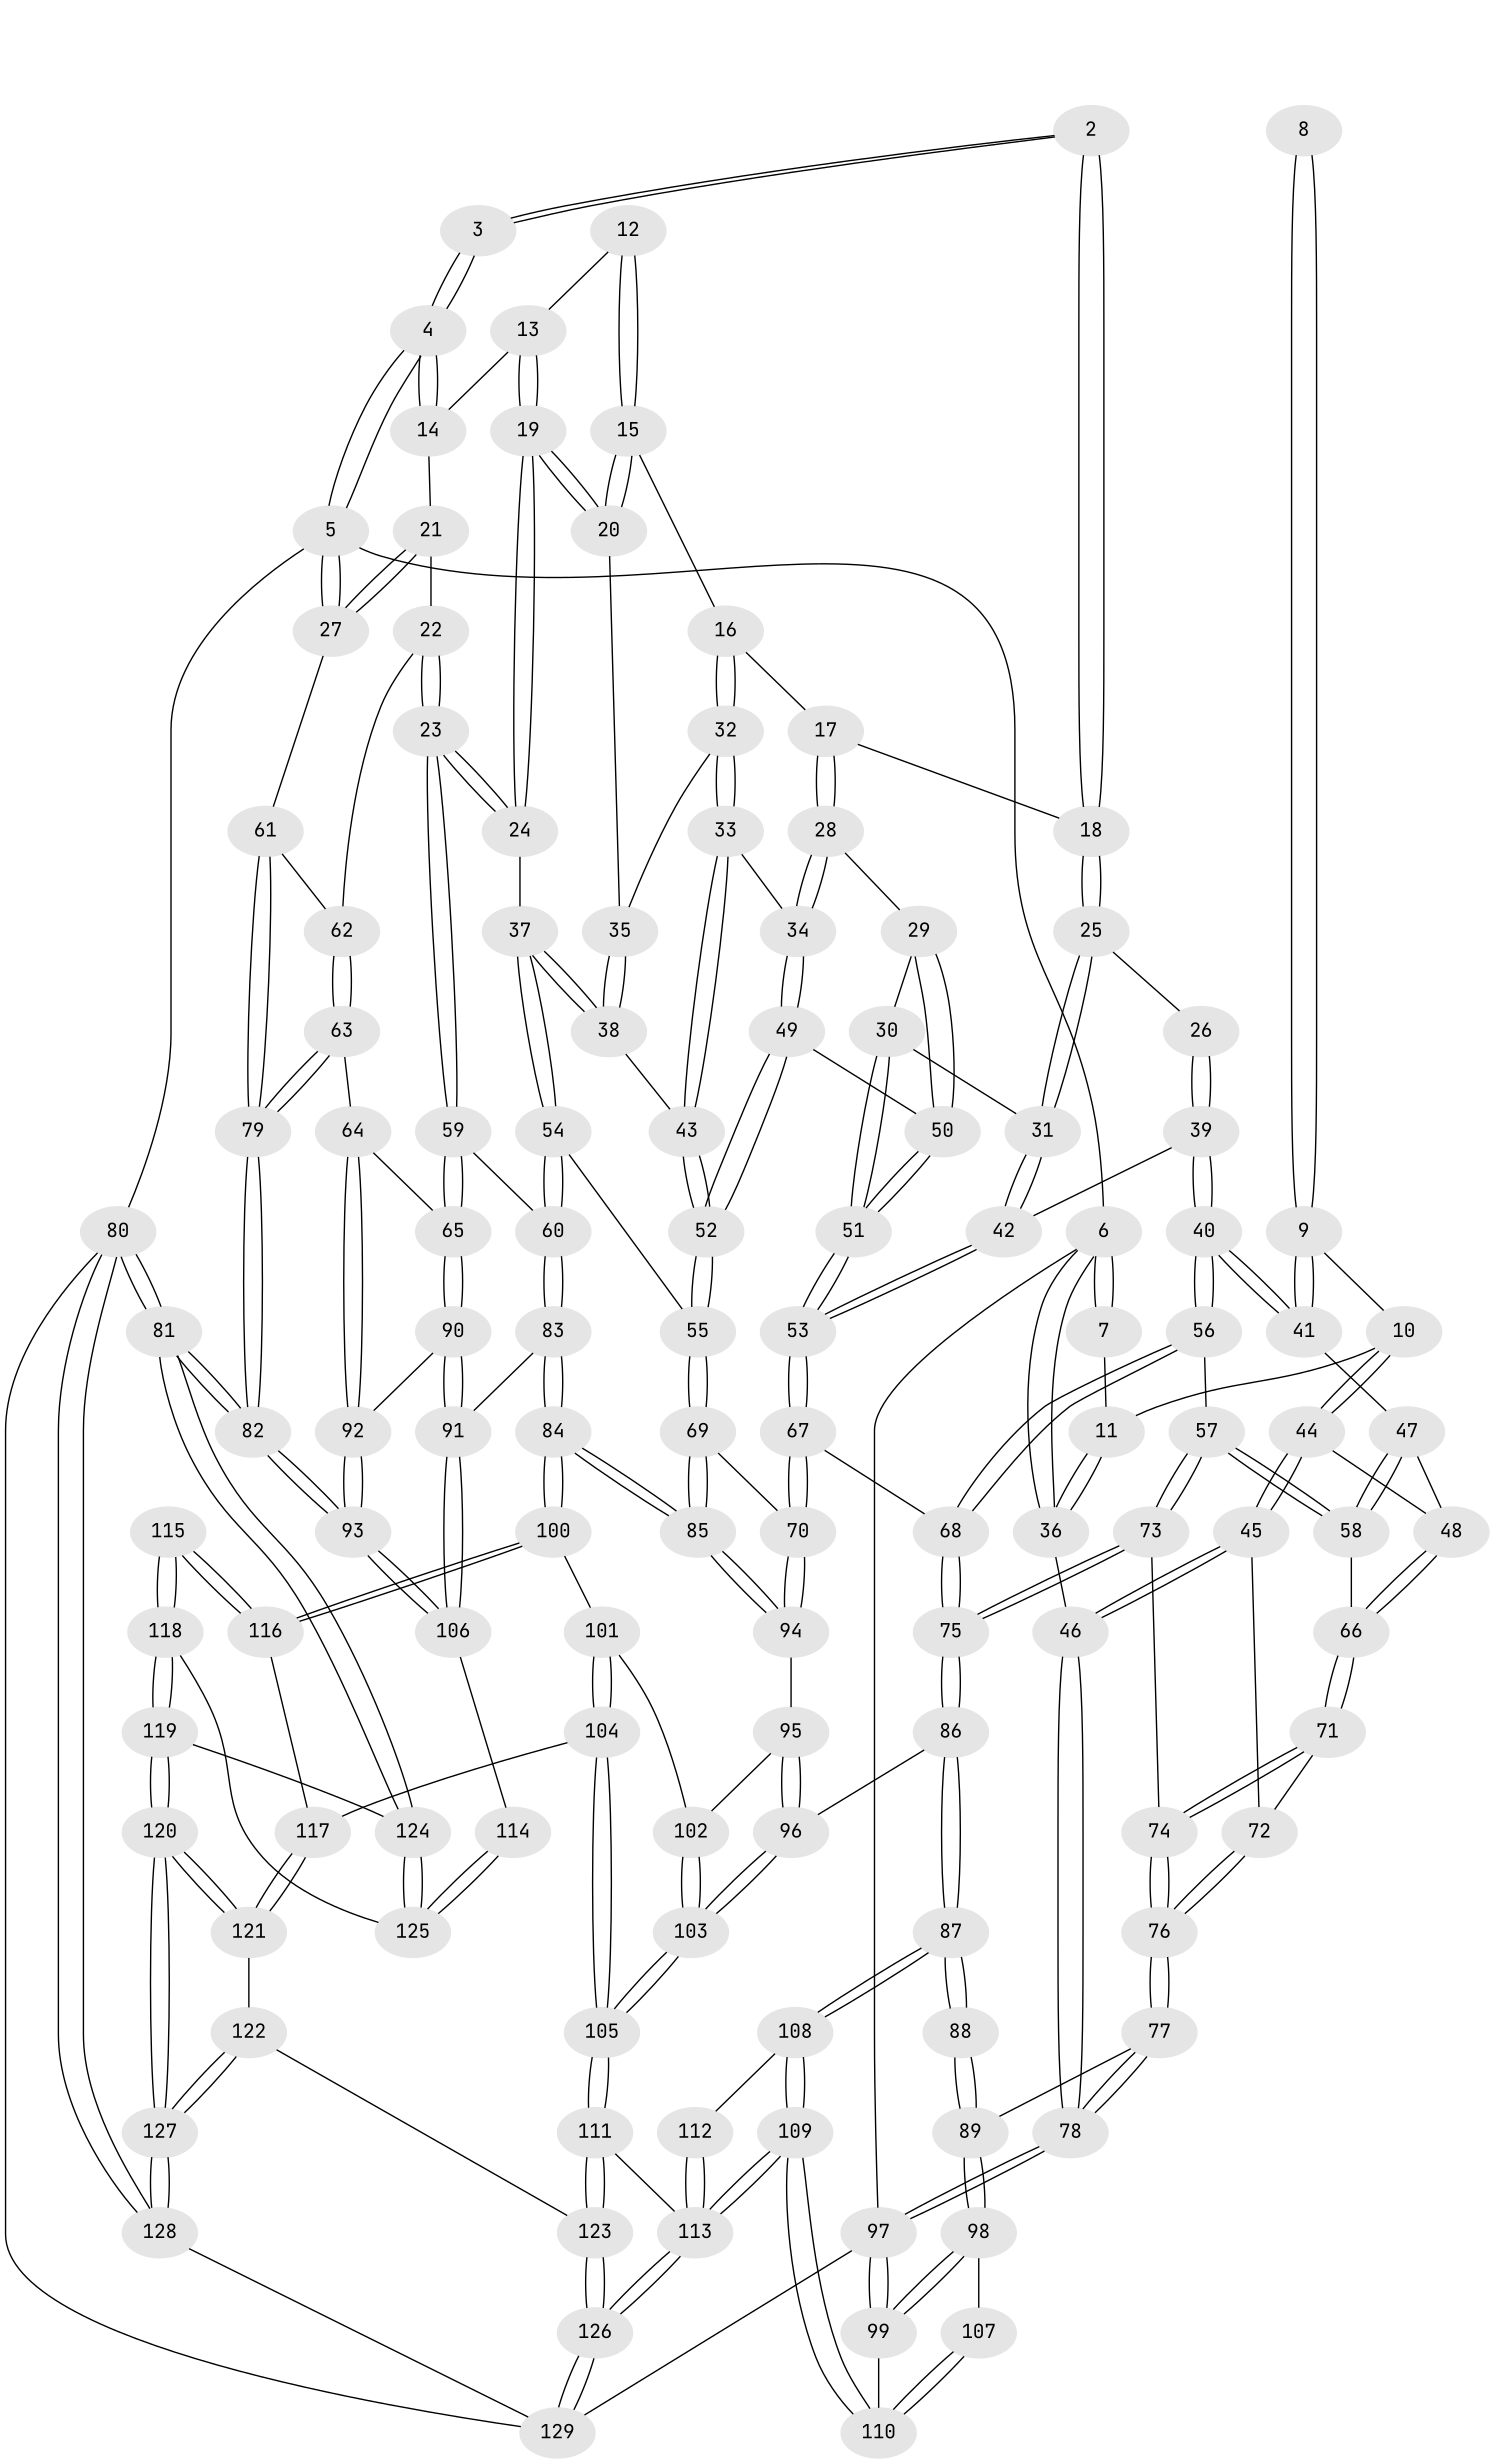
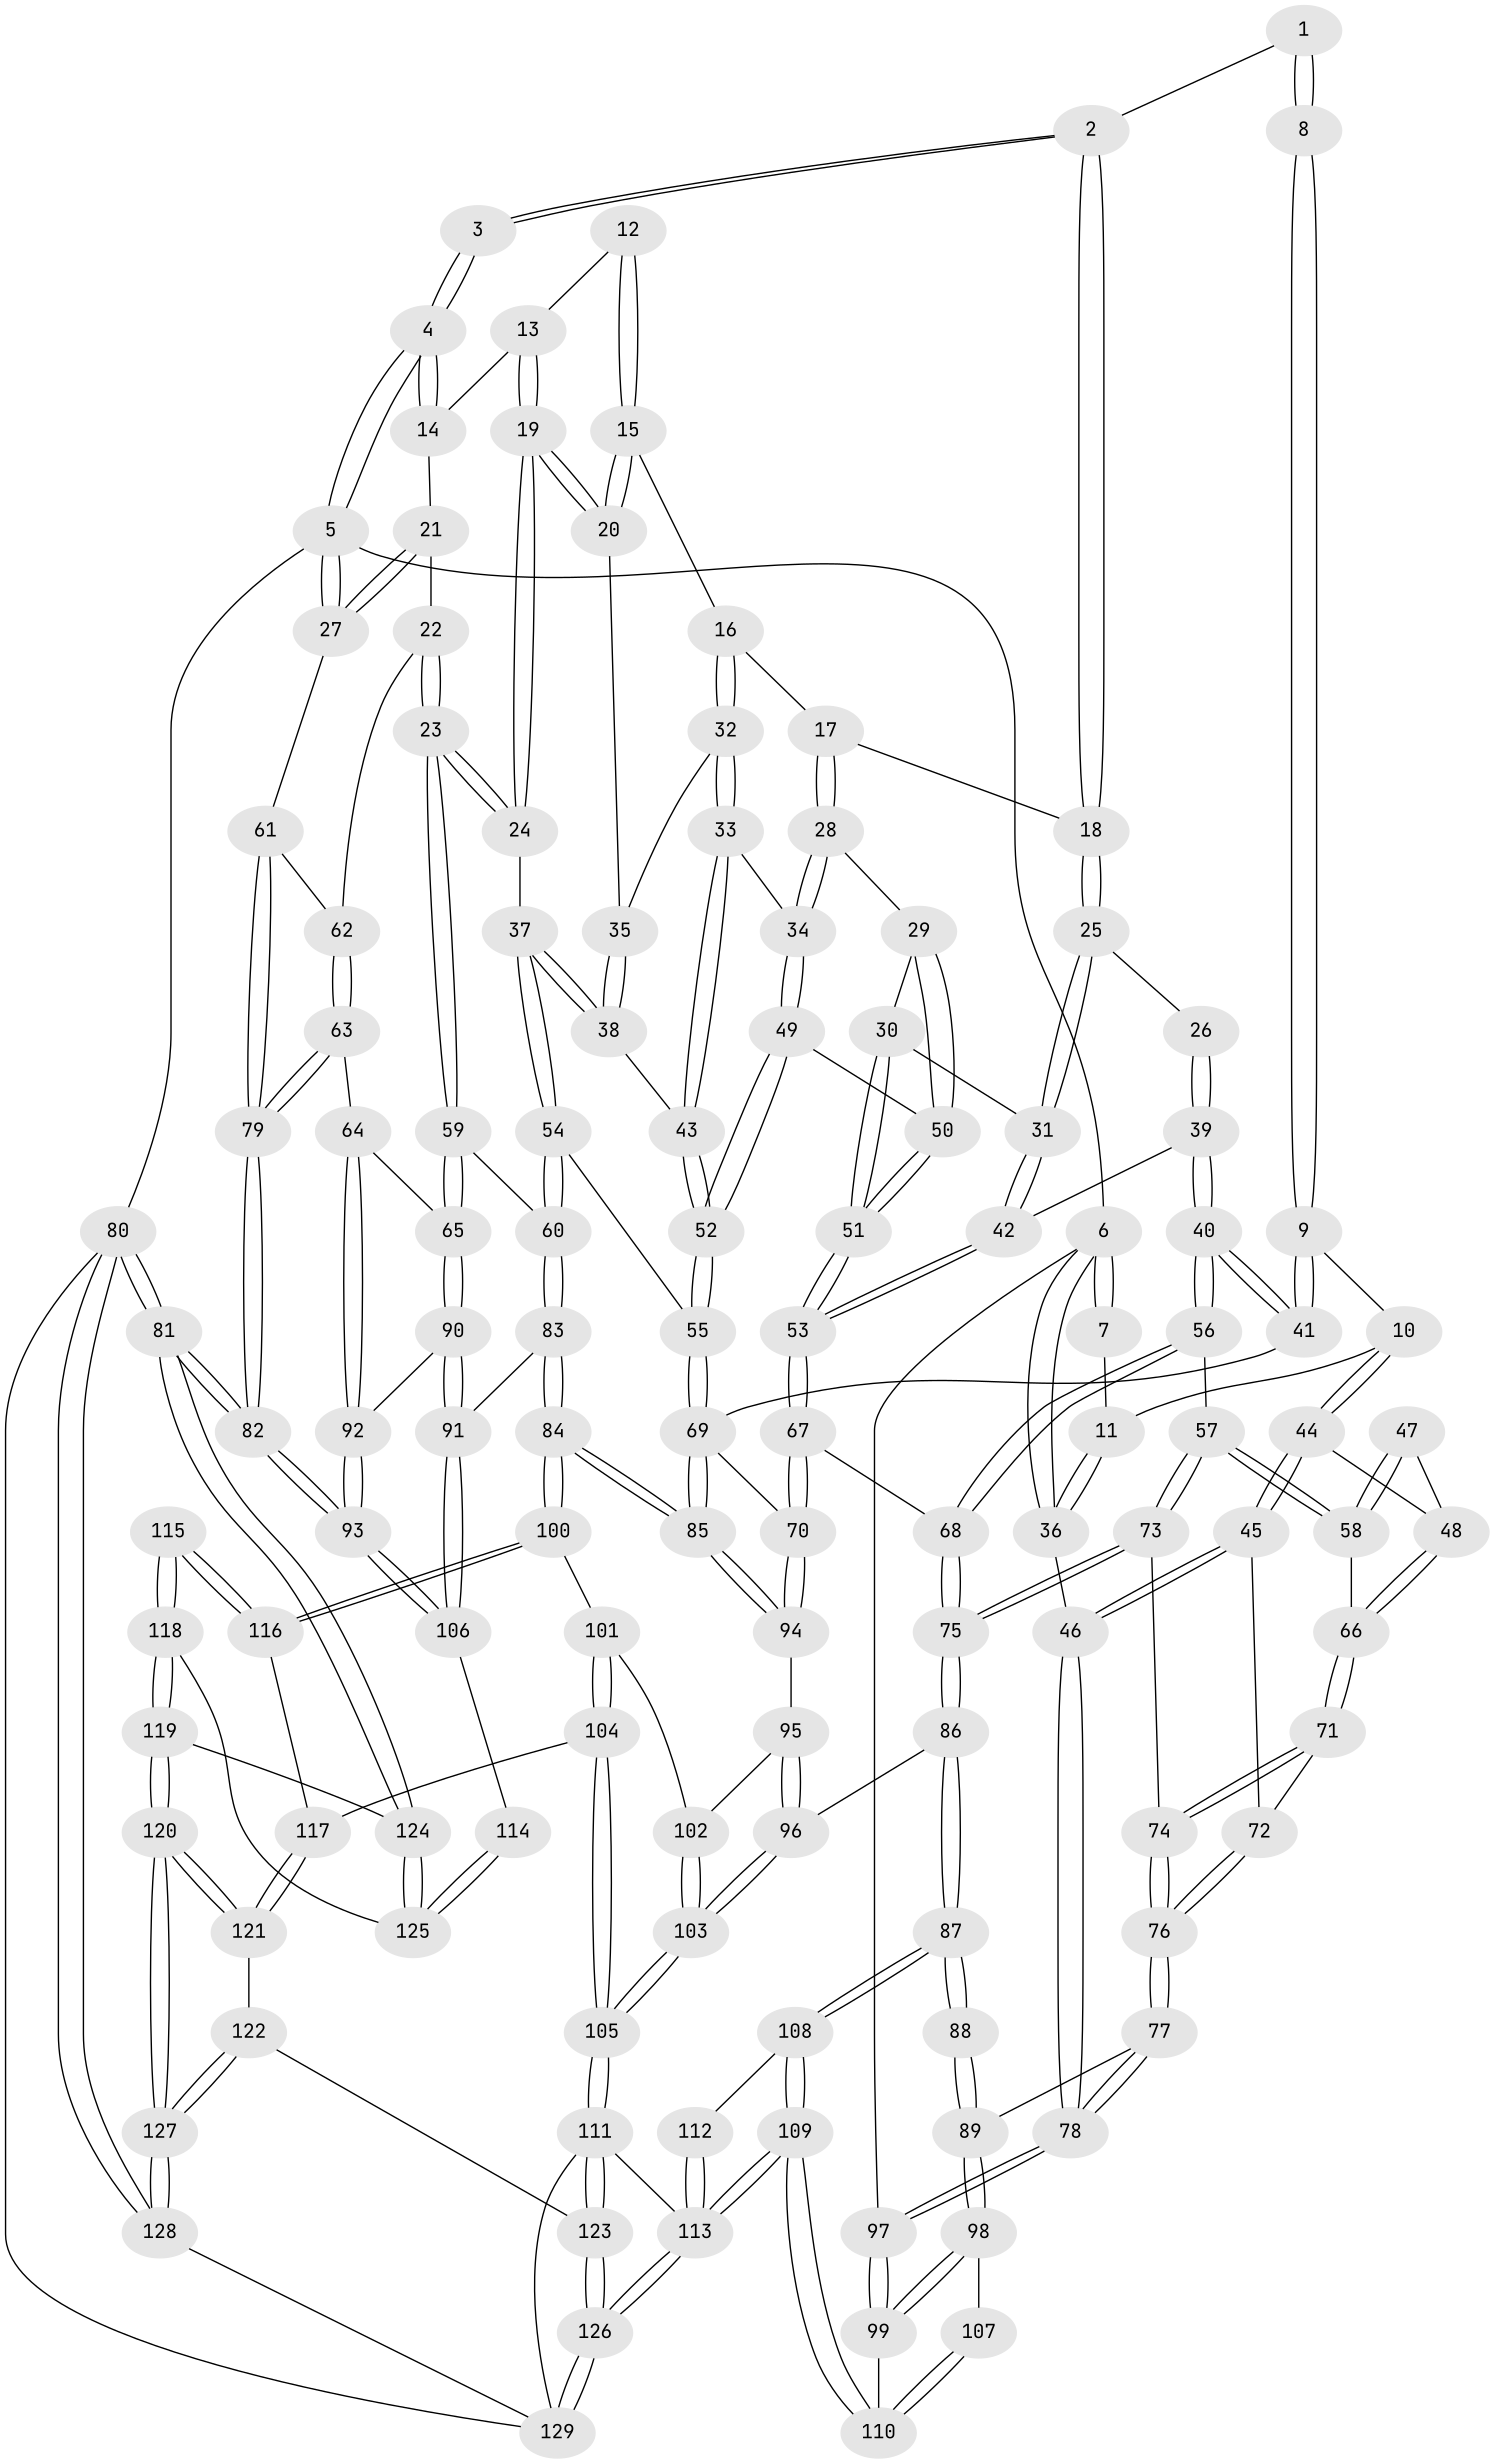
node "1": added
edge "41" -- "47": now "41" -- "69"
edge "97" -- "129": now "111" -- "129"
